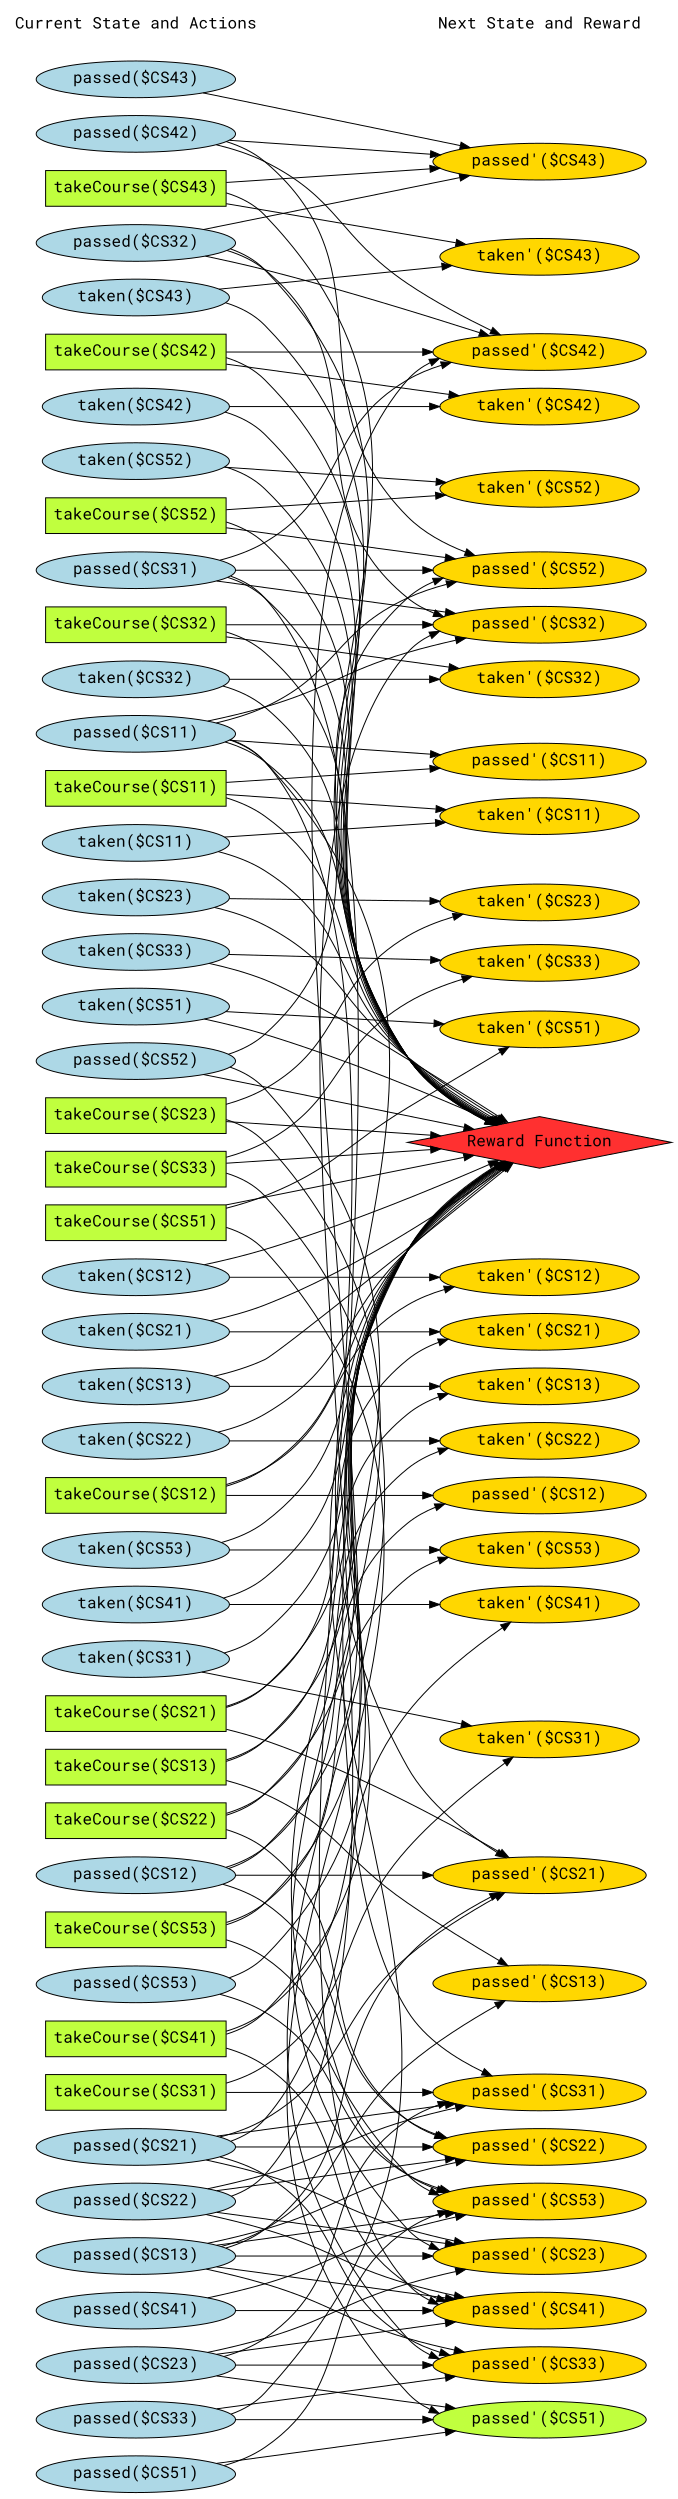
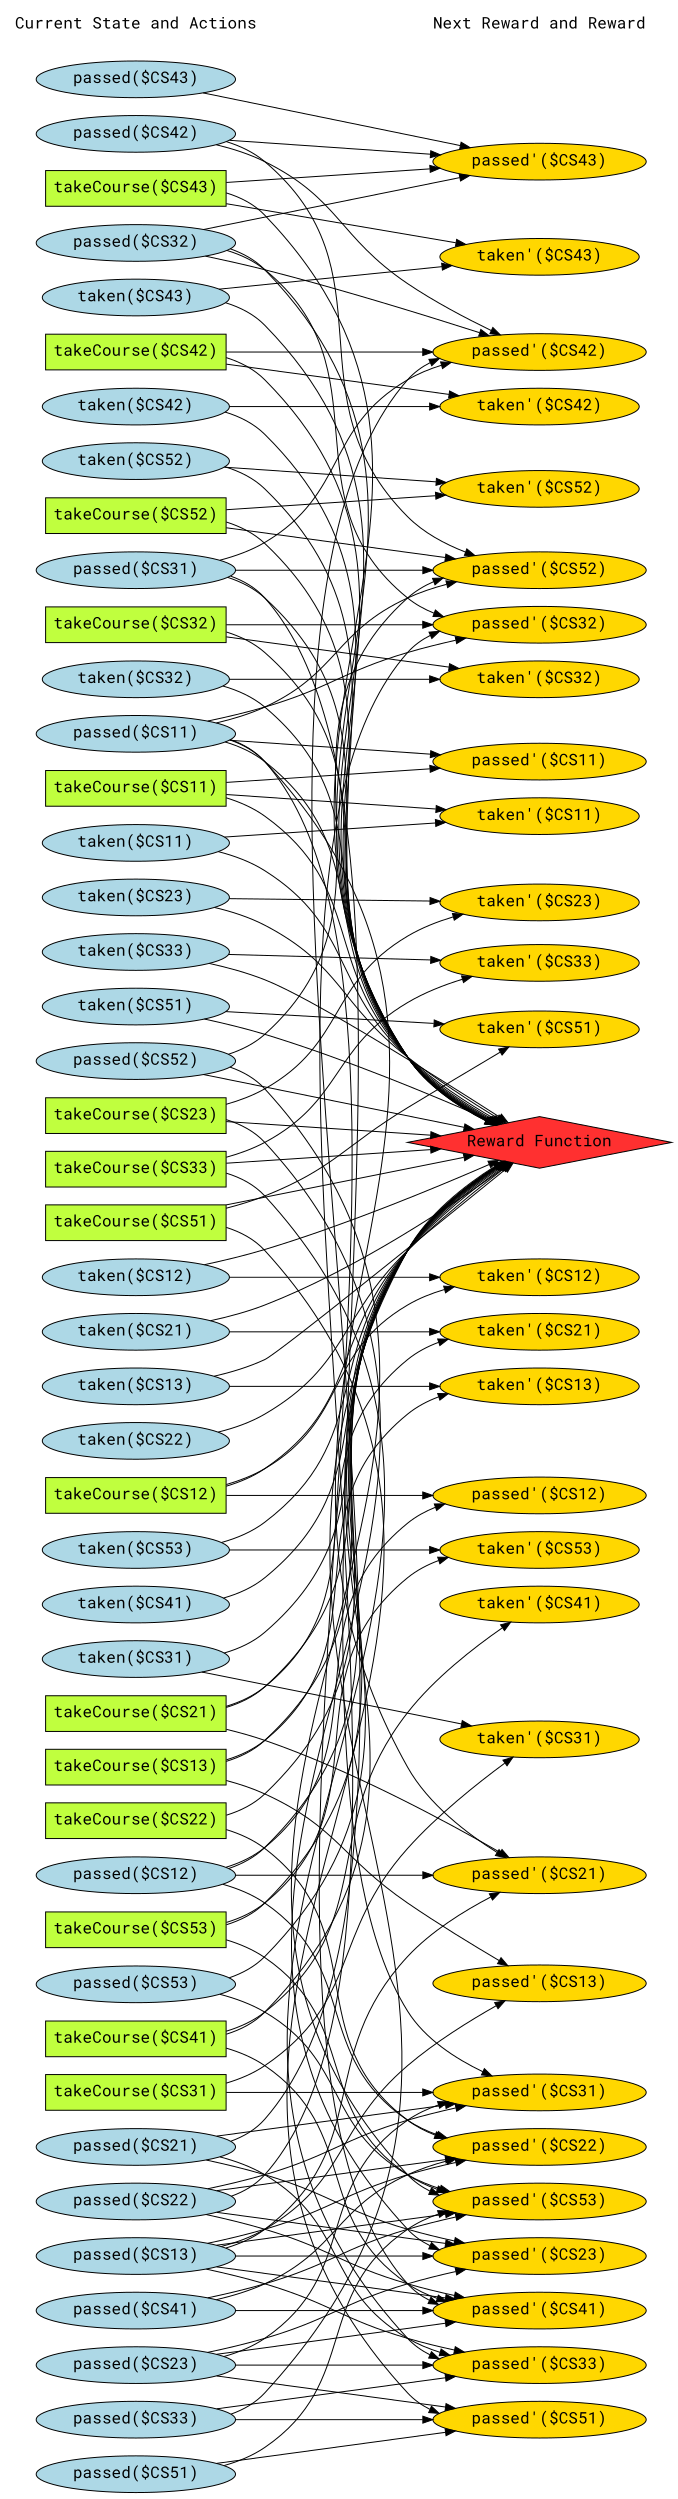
node "Next State and Reward": label "Next State and Reward" -> "Next Reward and Reward"
edge "passed($CS31)" -> "passed'($CS32)": removed
node "taken'($CS22)": removed
edge "taken($CS41)" -> "taken'($CS41)": removed
edge "passed($CS21)" -> "passed'($CS21)": removed
edge "passed($CS21)" -> "passed'($CS22)": now "passed($CS41)" -> "passed'($CS22)"
node "passed'($CS51)": fillcolor olivedrab1 -> gold1
